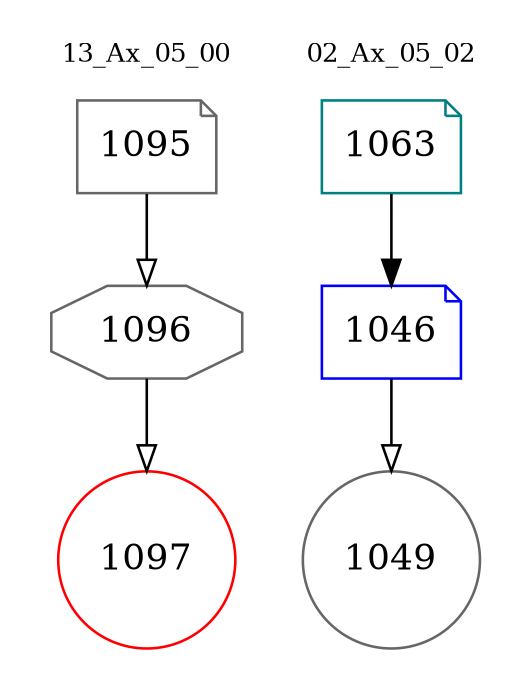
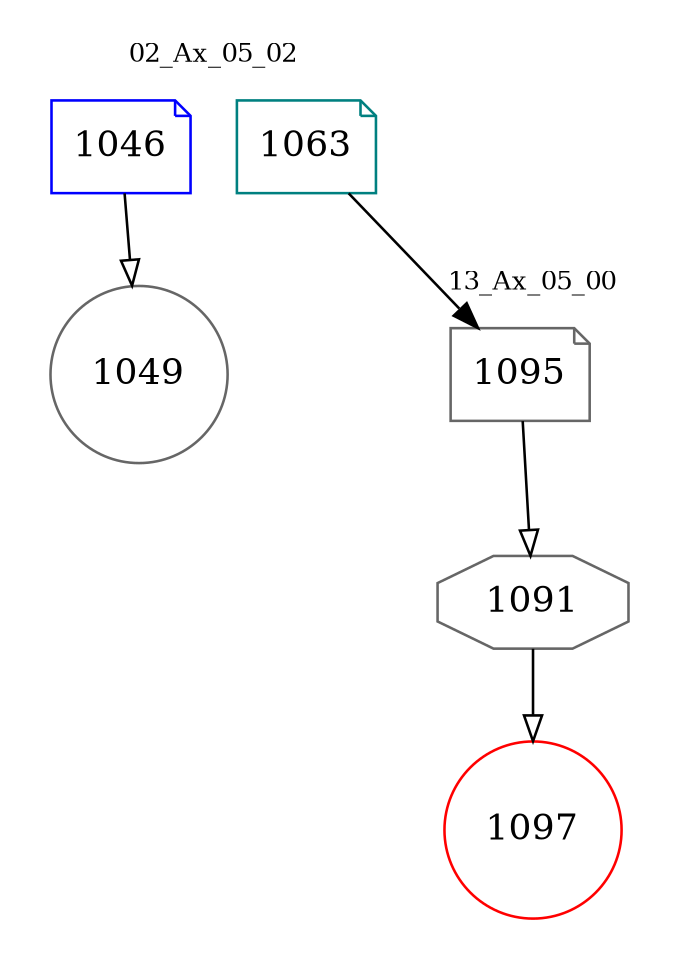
edge "1063" -> "1046": now "1063" -> "1095"
node "1096": label "1096" -> "1091"
